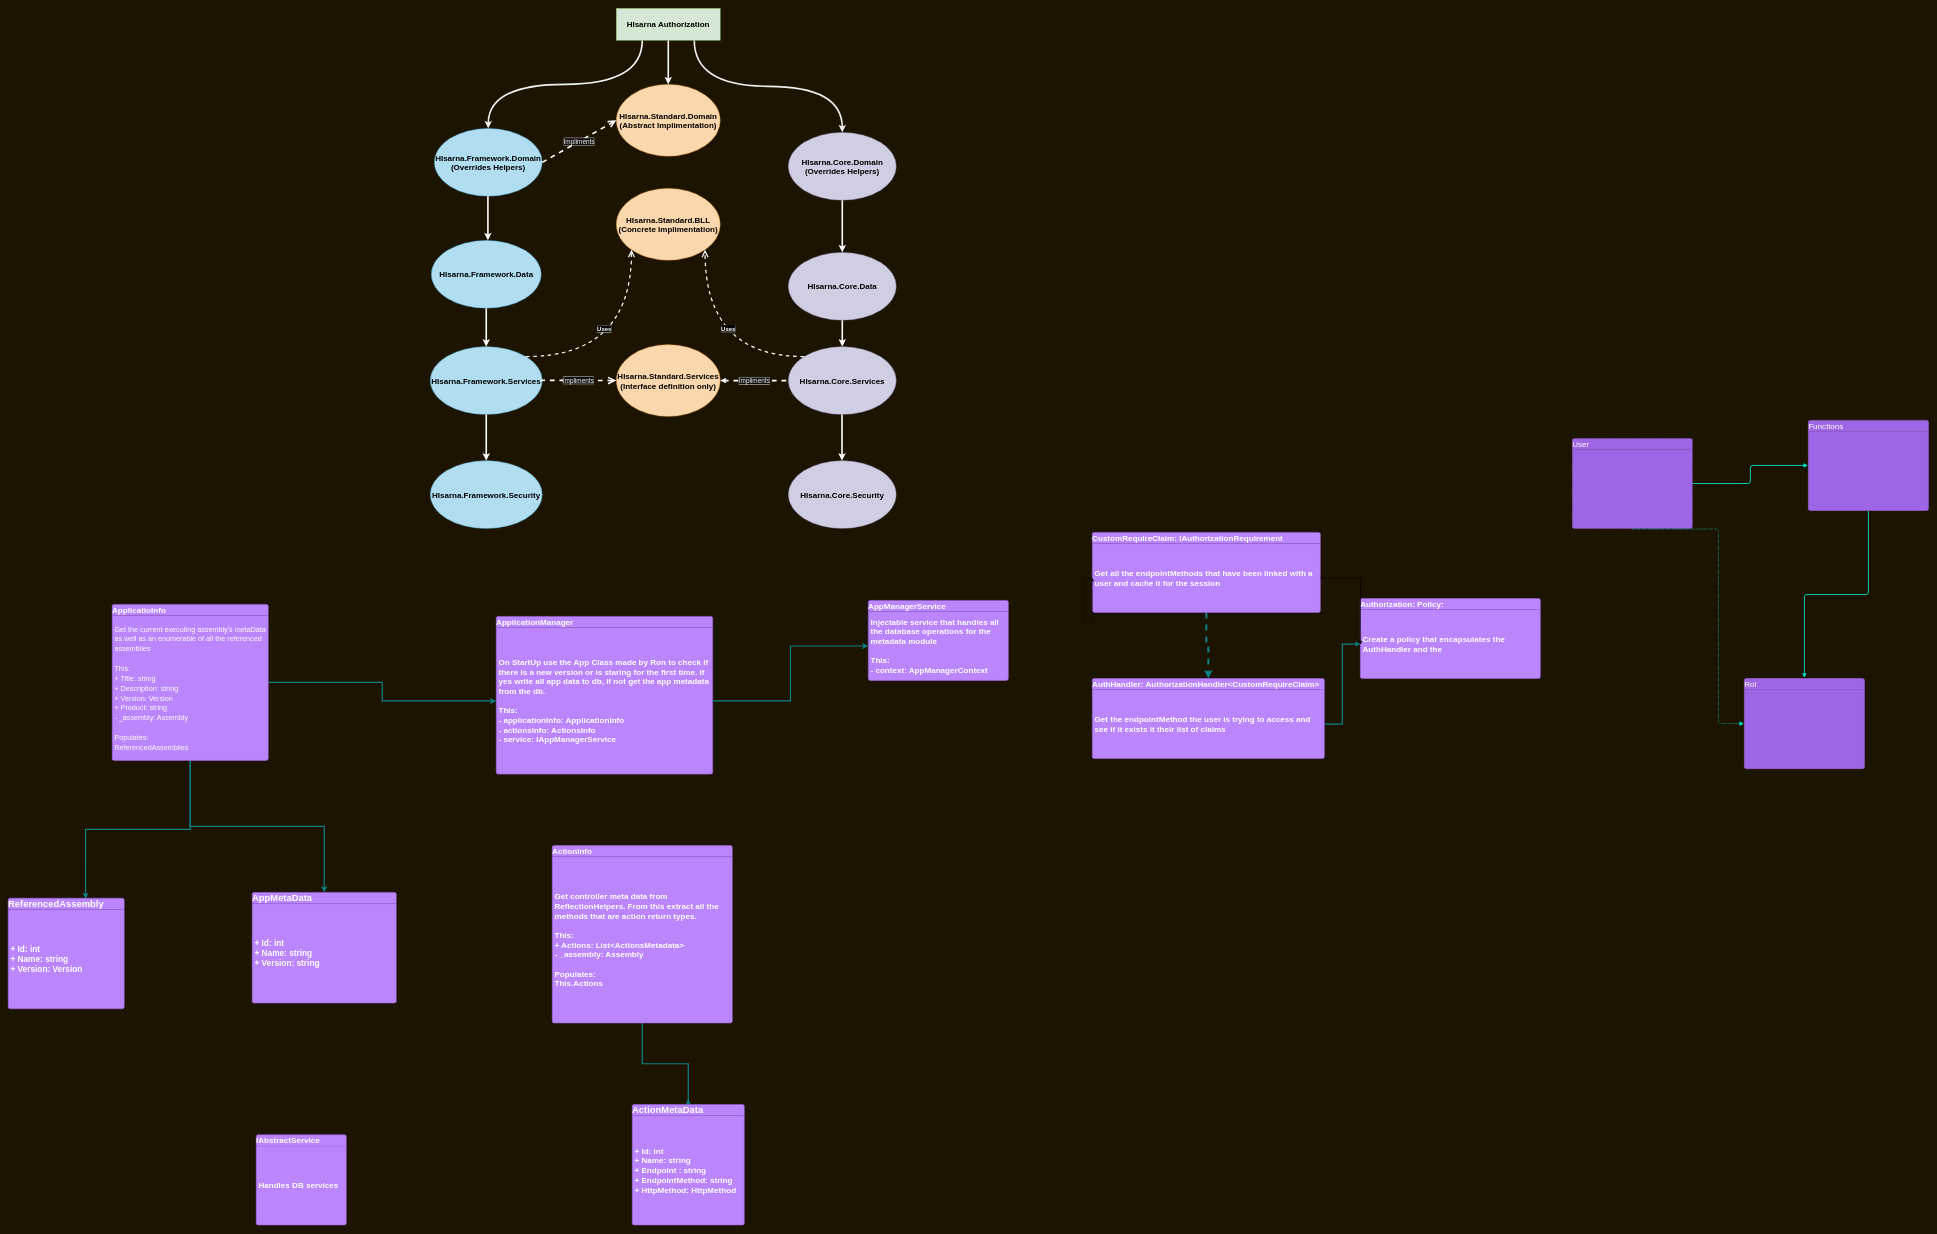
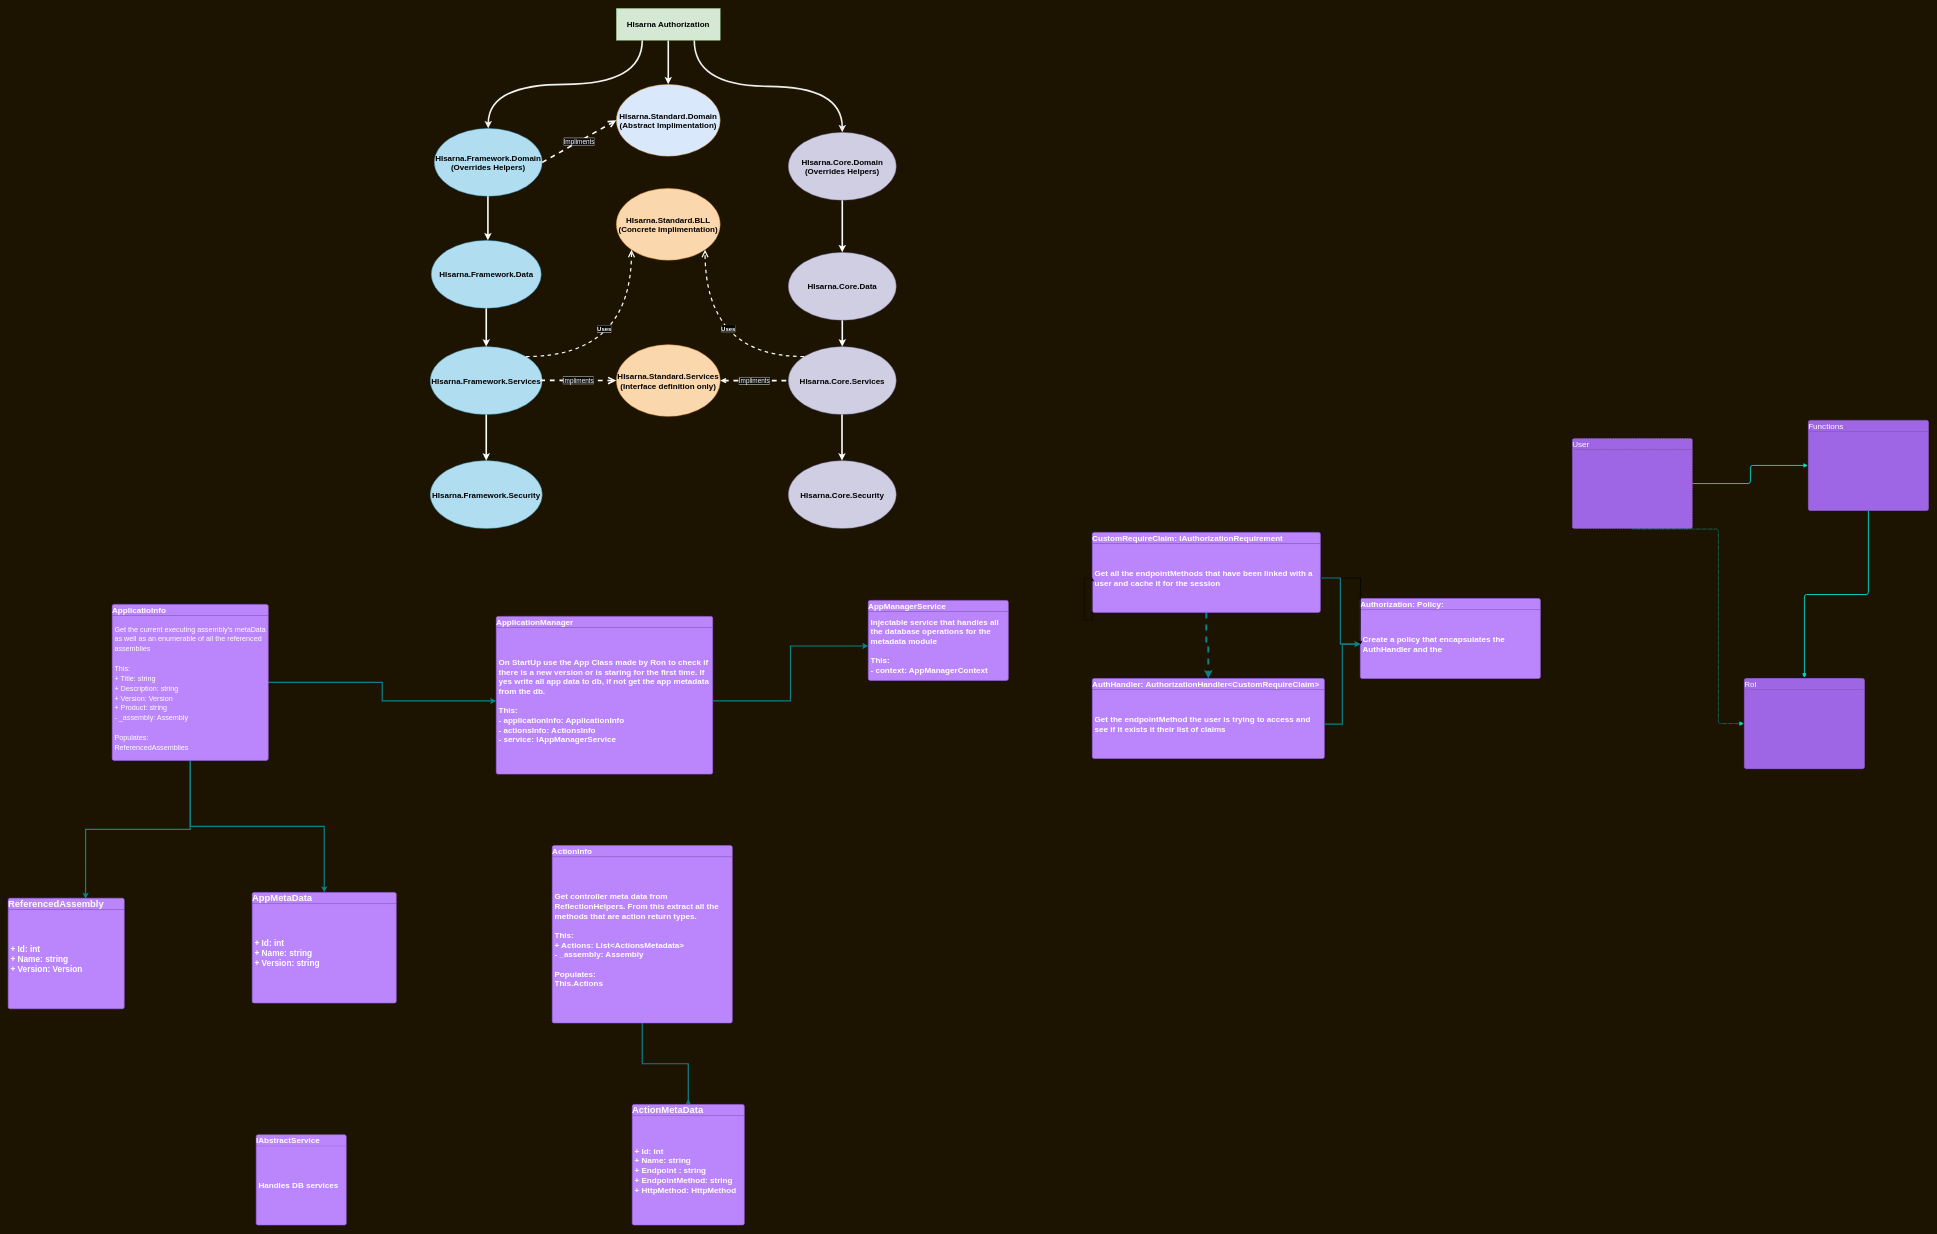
node "HIsarna.Standard.Domain (Abstract Implimentation)": fillcolor #fad7ac -> #dae8fc
edge "Get all the endpointMethods that have been linked with a user and cache it for the session" -> "Create a policy that encapsulates the AuthHandler and the": added
